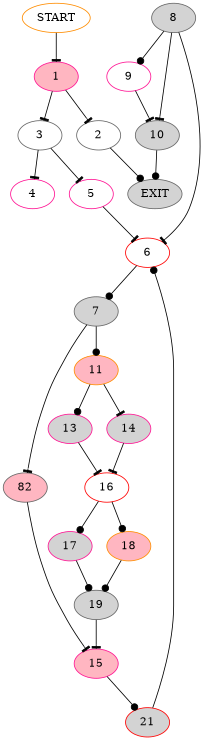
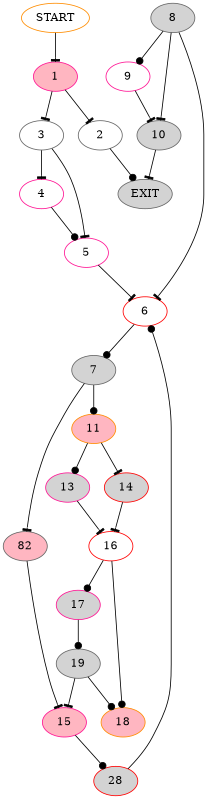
edge "10" -> "EXIT": arrowhead dot -> tee
edge "4" -> "5": added
node "14": color deeppink -> red
edge "18" -> "19": reversed
node "21": label "21" -> "28"
